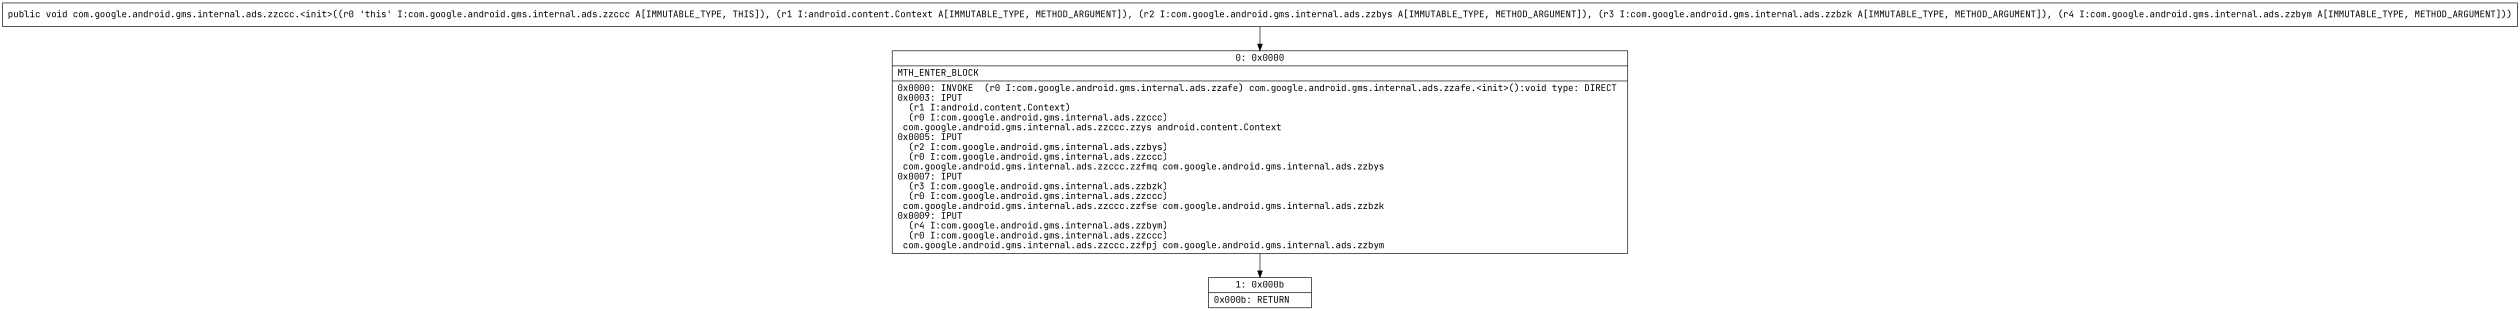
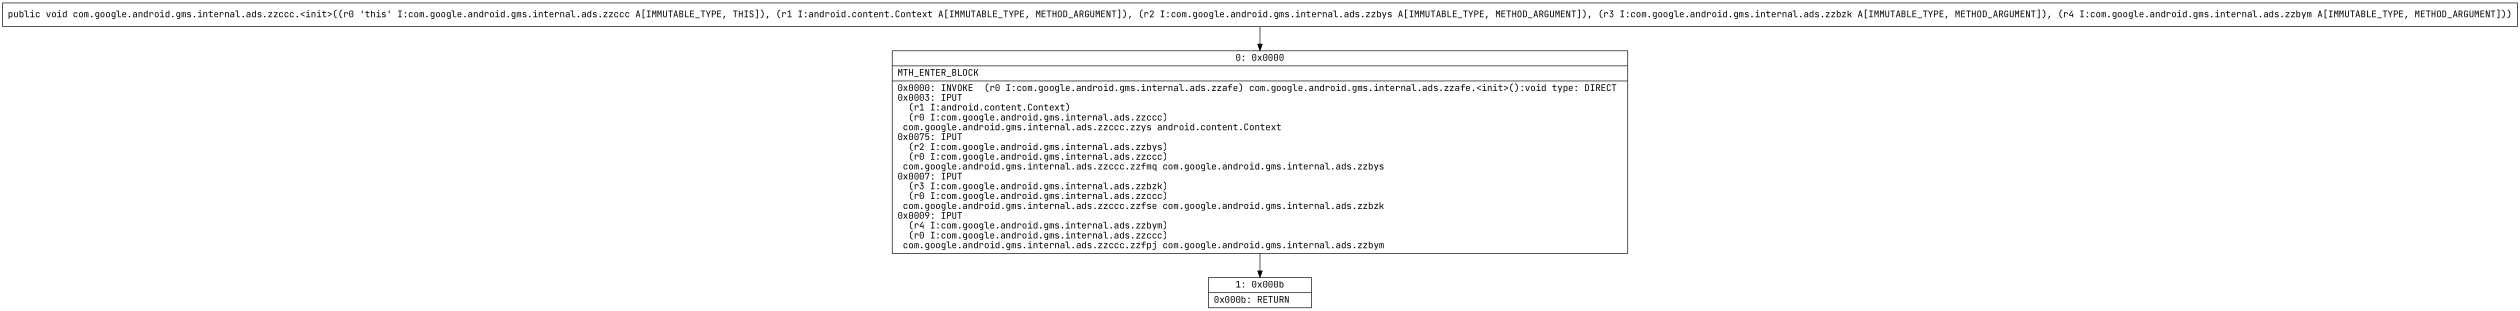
node "0: 0x0000": text "0x0005: IPUT" -> "0x0075: IPUT"
